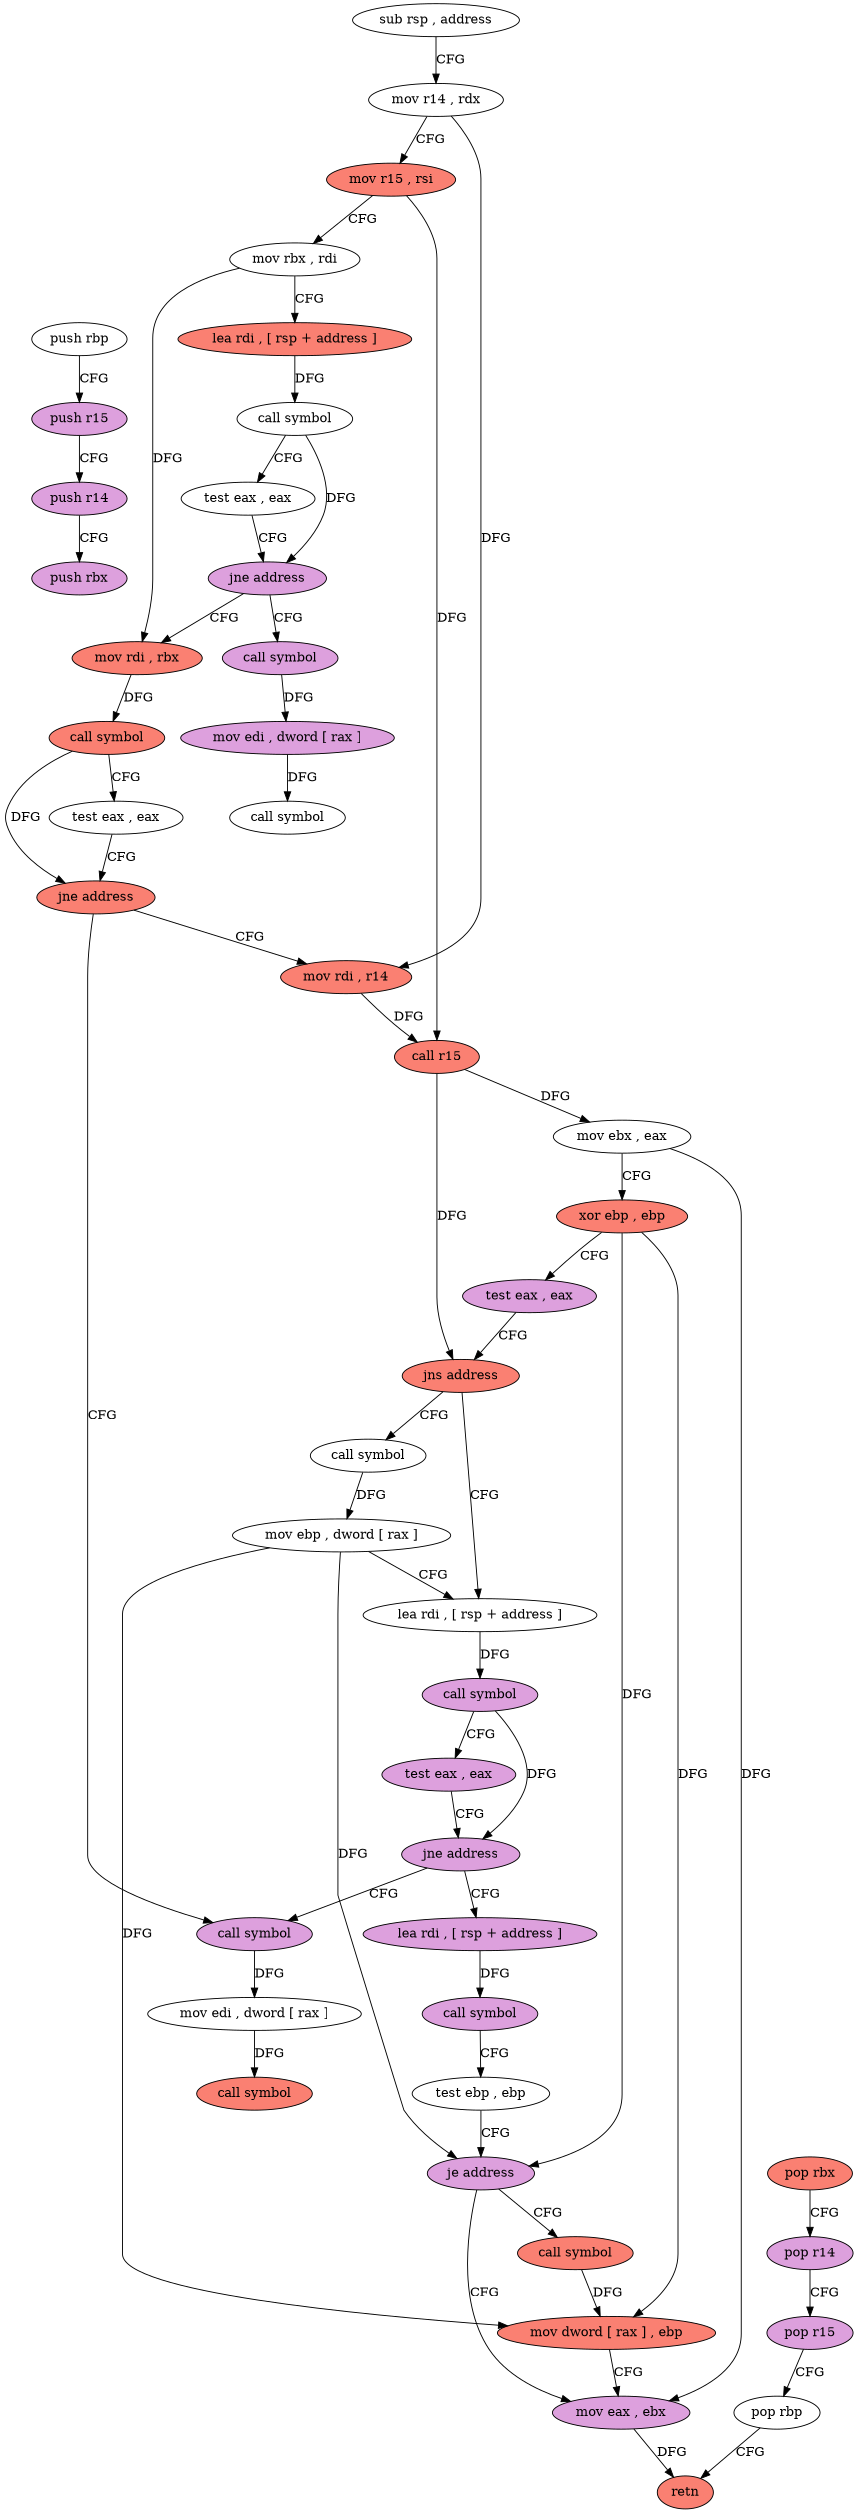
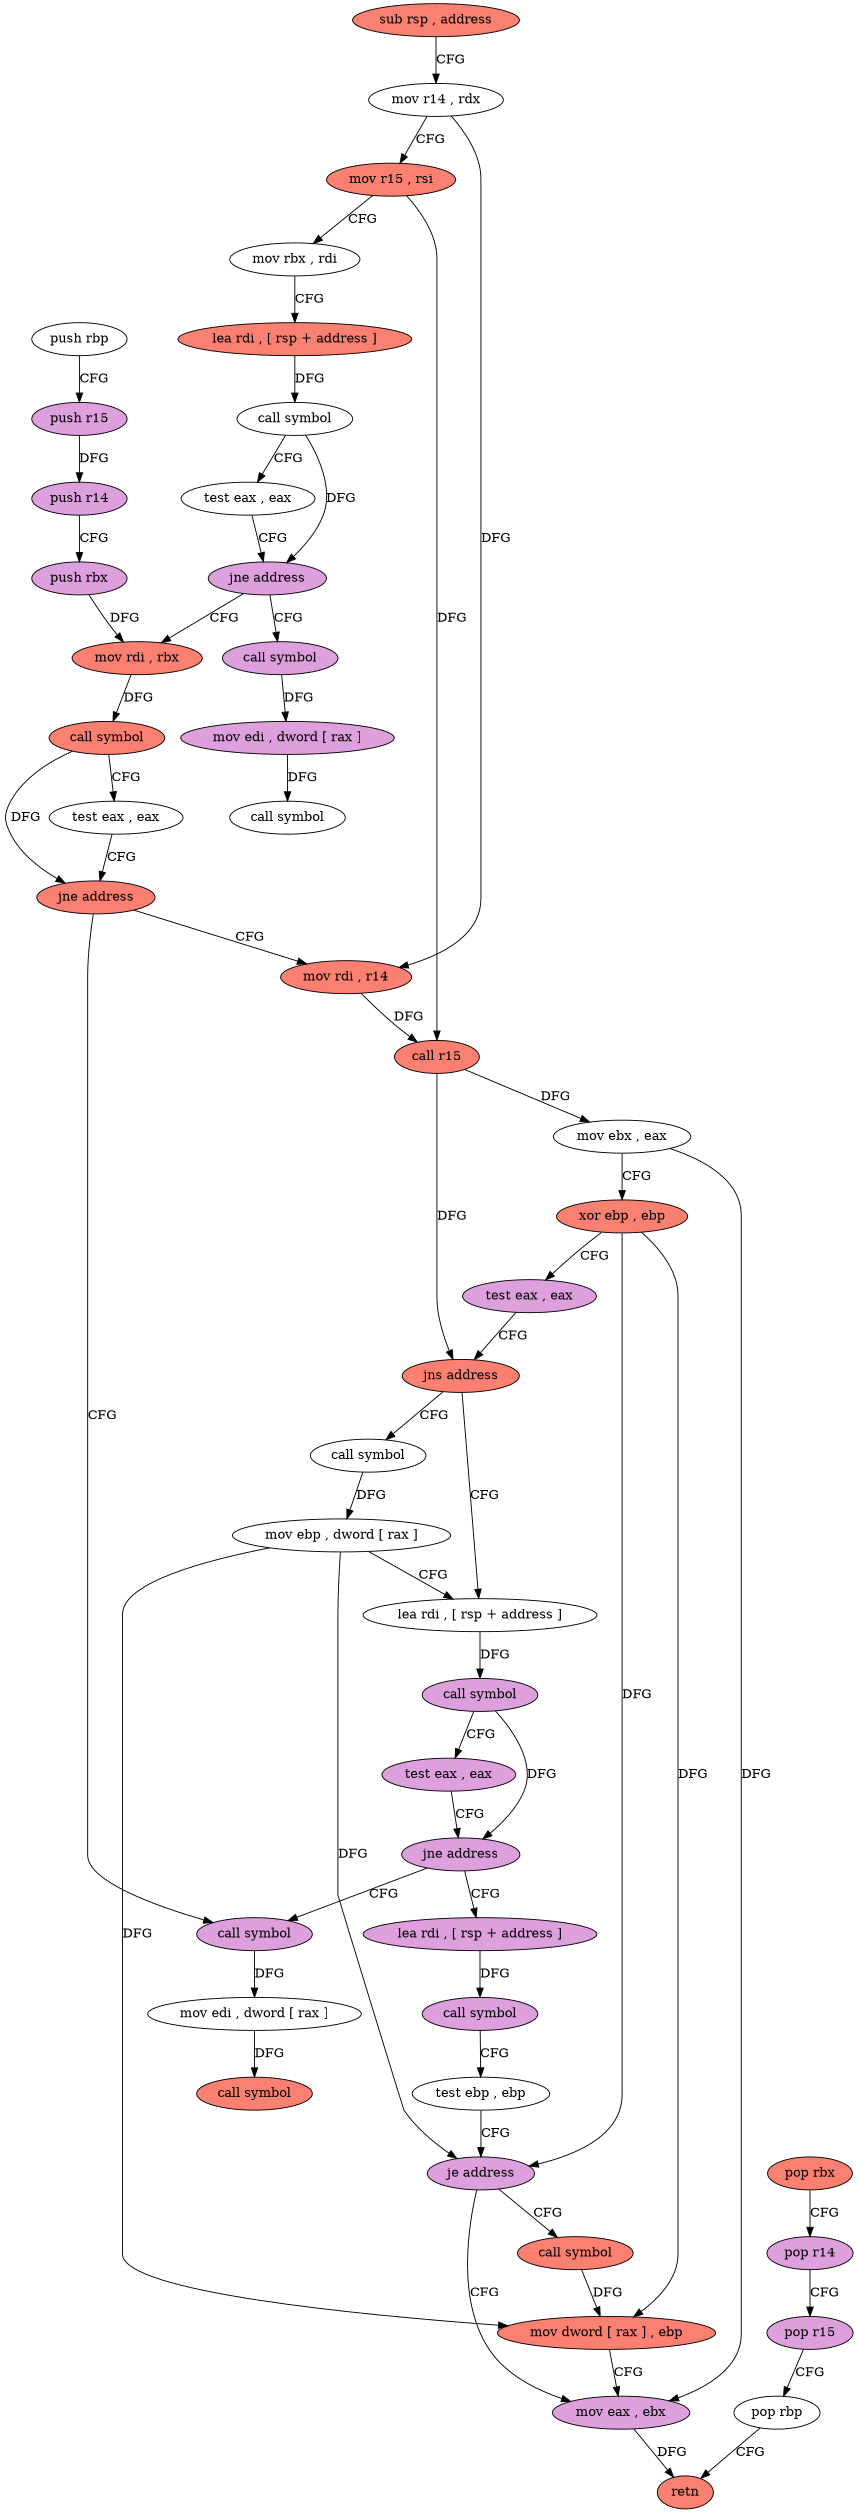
node "sub rsp , address": fillcolor white -> salmon
edge "mov rbx , rdi" -> "mov rdi , rbx": now "push rbx" -> "mov rdi , rbx"
edge "push r15" -> "push r14": label "CFG" -> "DFG"
